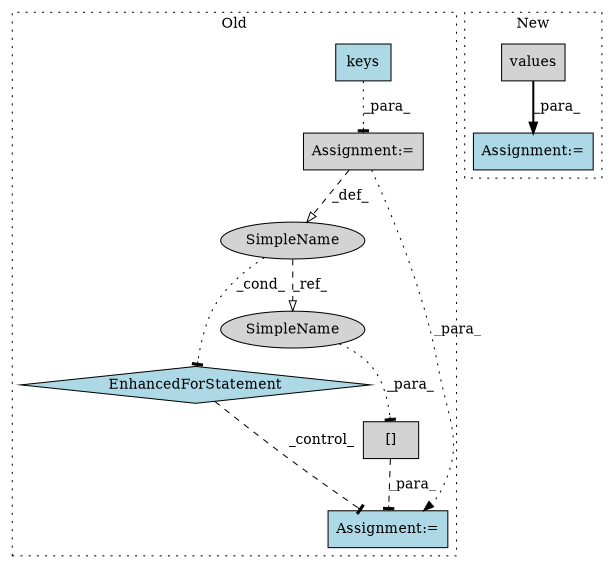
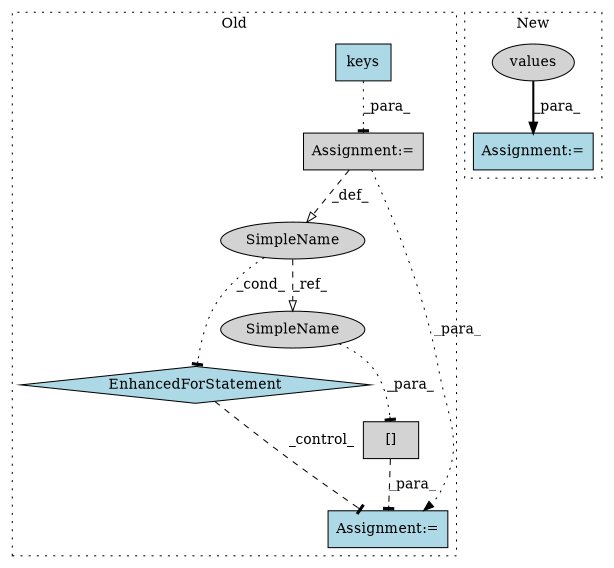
node "values": shape box -> ellipse
